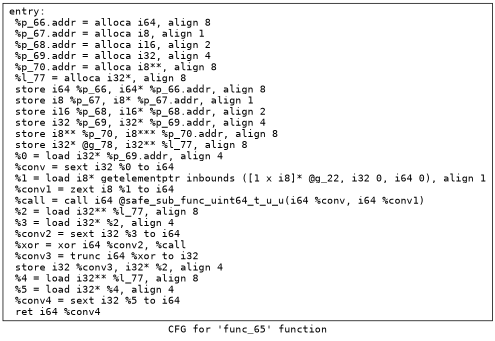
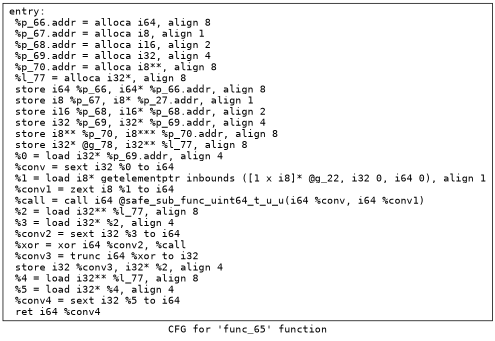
node "entry:": text "store i8 %p_67, i8* %p_67.addr, align 1" -> "store i8 %p_67, i8* %p_27.addr, align 1"
